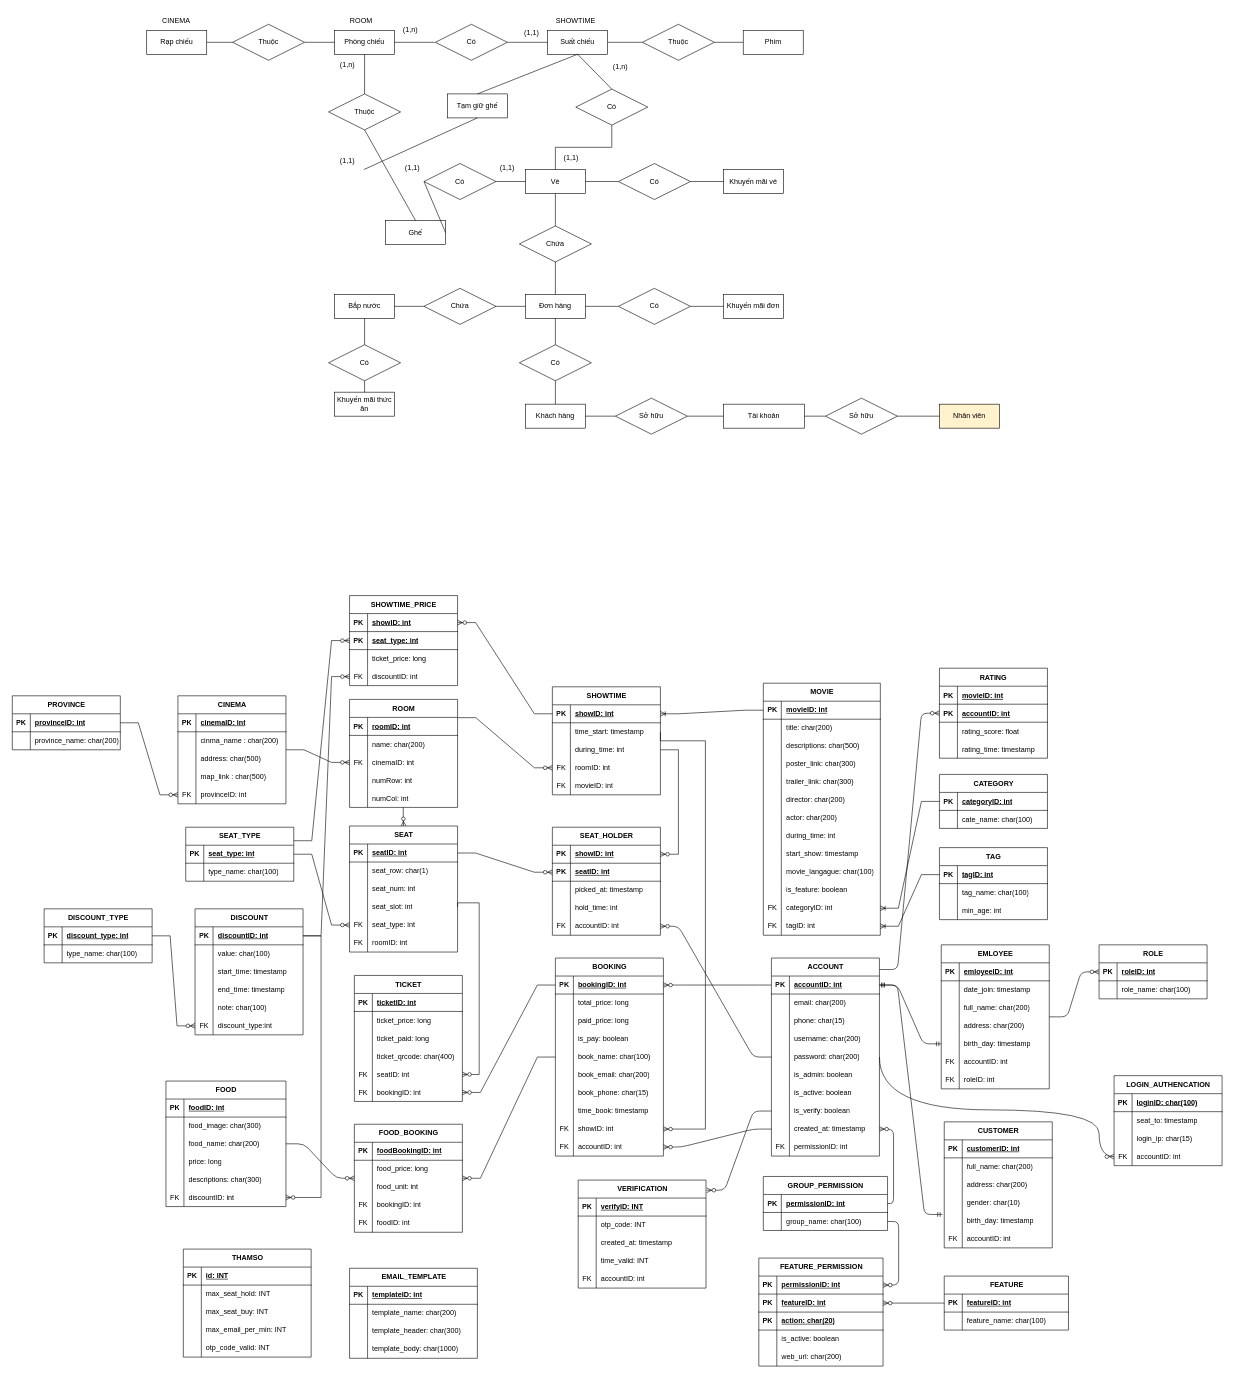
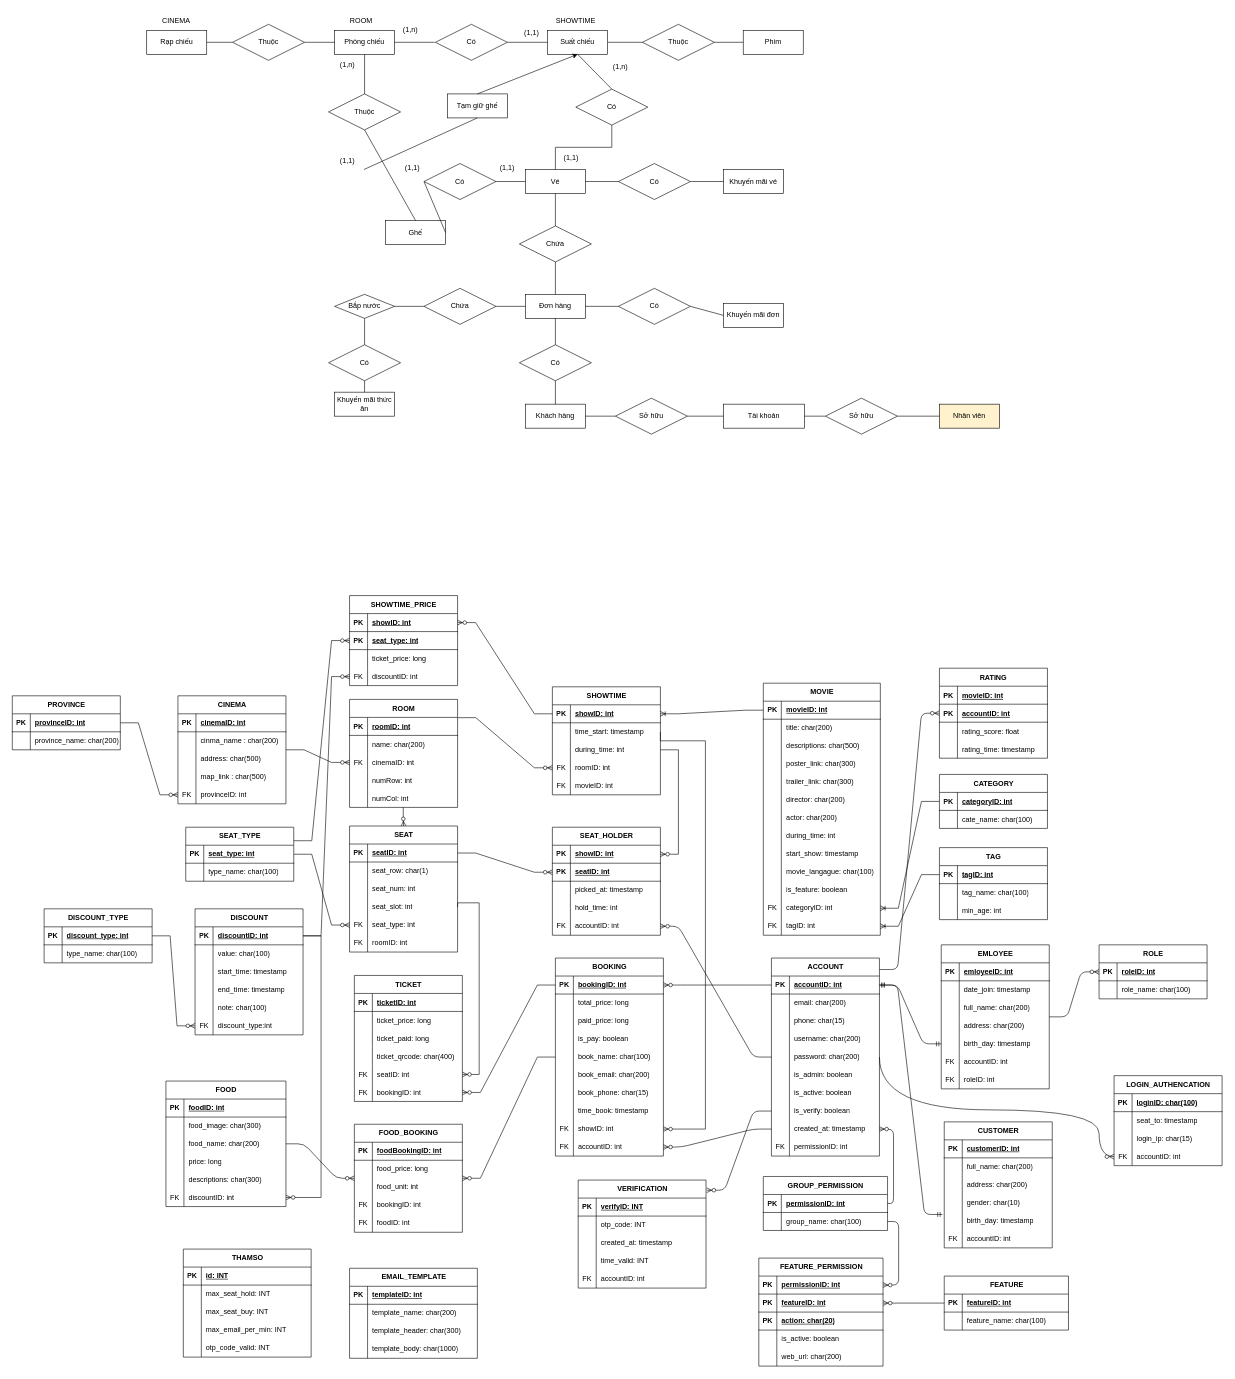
edge "Suất chiếu" -- "Tạm giữ ghế": arrowhead none -> classic
node "Bắp nước": shape rectangle -> diamond
node "Khuyến mãi đơn": moved (753, 306) -> (753, 315)
